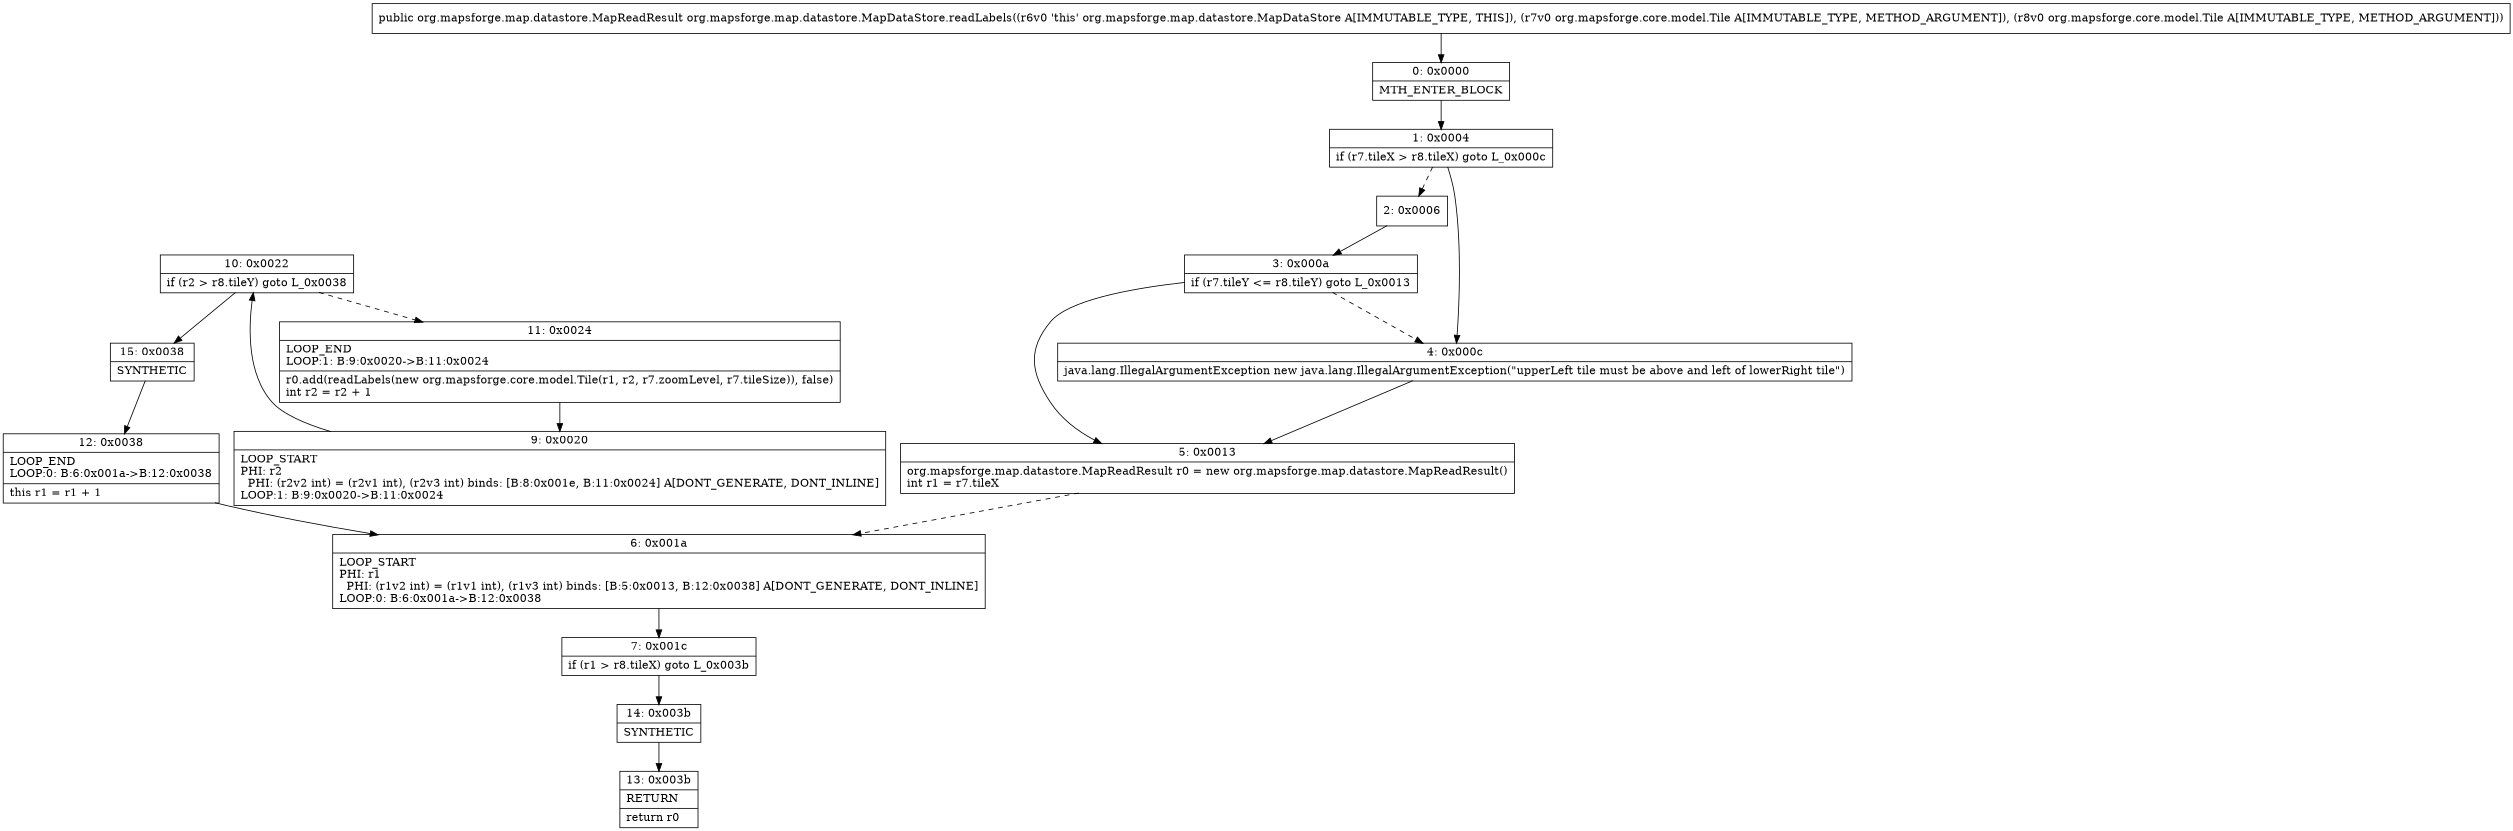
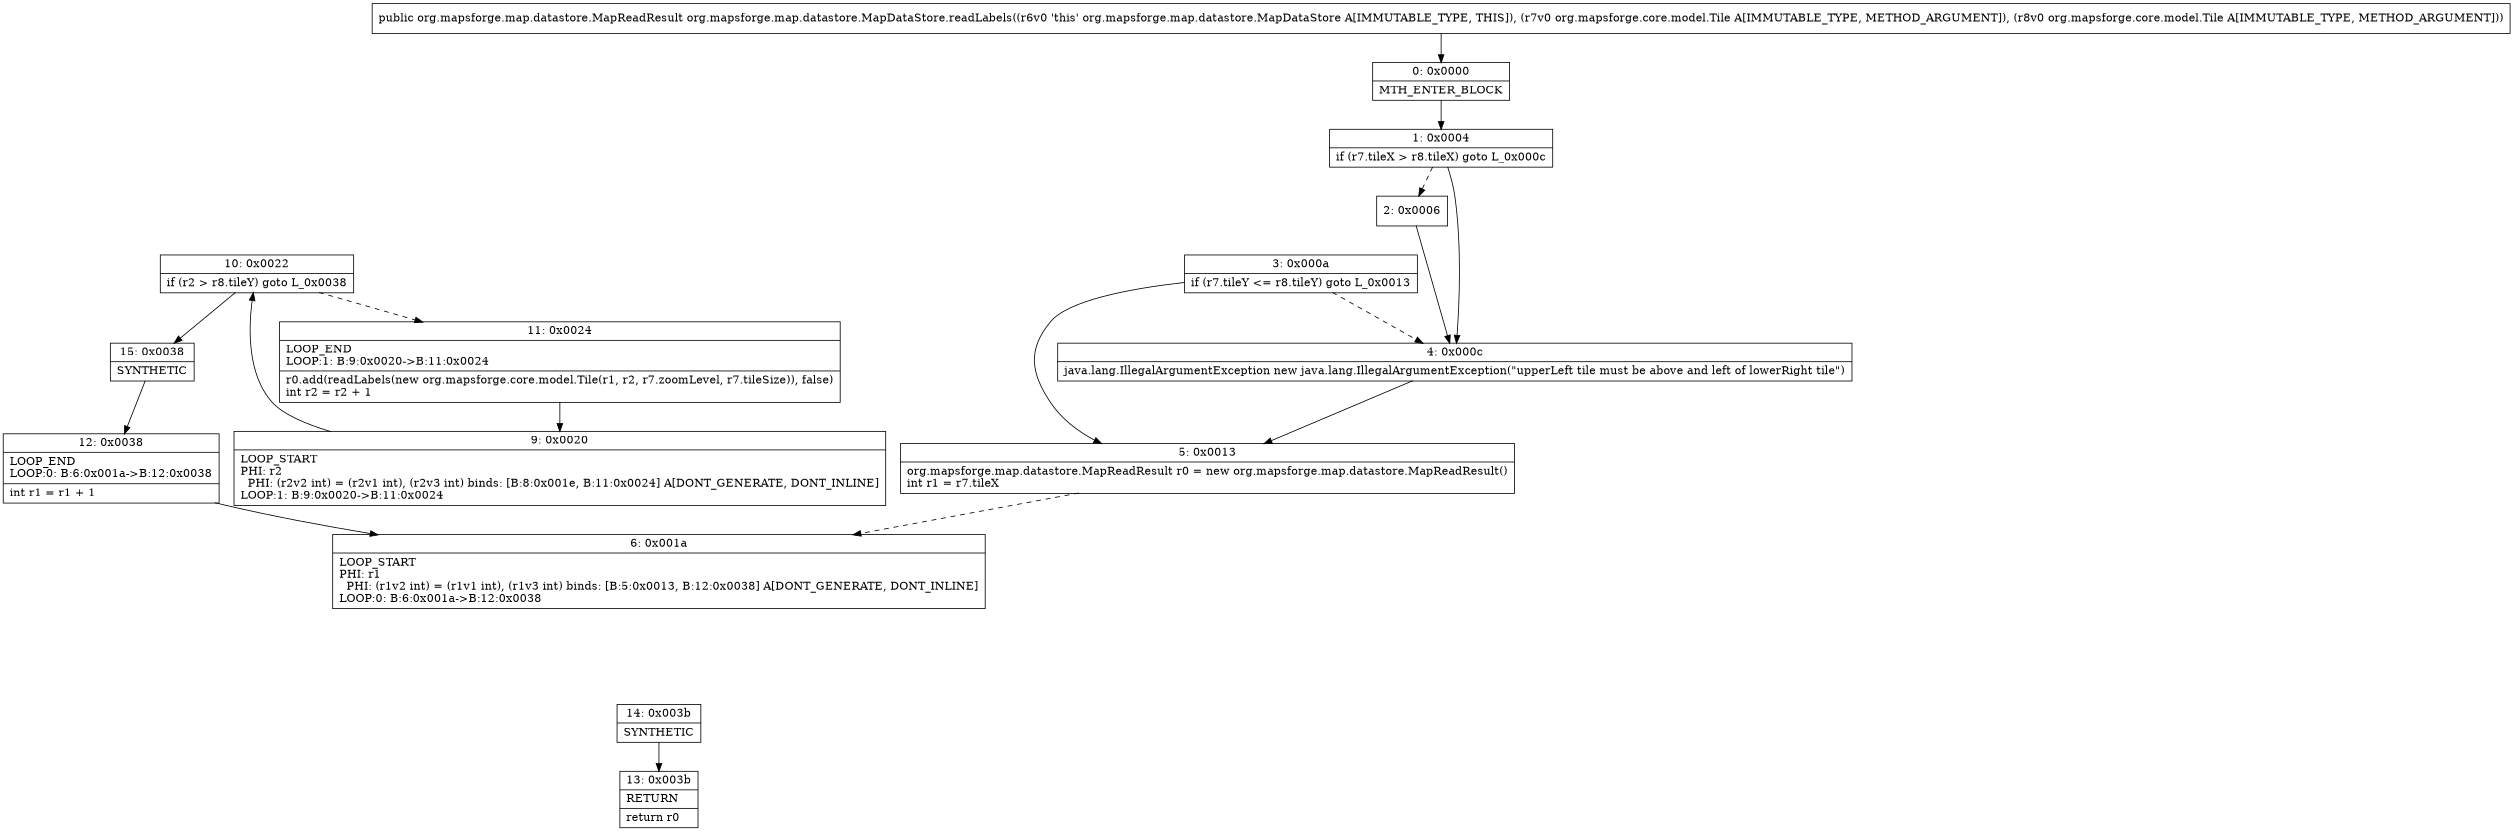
edge "2: 0x0006" -> "3: 0x000a": now "2: 0x0006" -> "4: 0x000c"
node "12: 0x0038": text "this r1 = r1 + 1" -> "int r1 = r1 + 1"
node "7: 0x001c": removed
